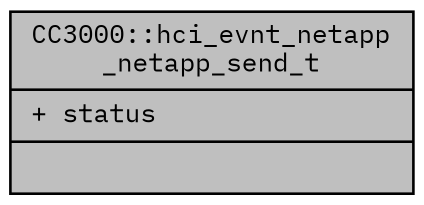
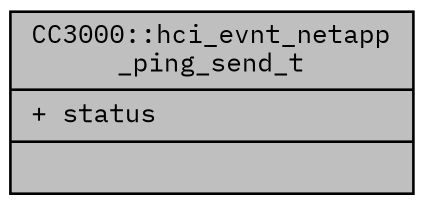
node "CC3000::hci_evnt_netapp": text "_netapp_send_t" -> "_ping_send_t"
